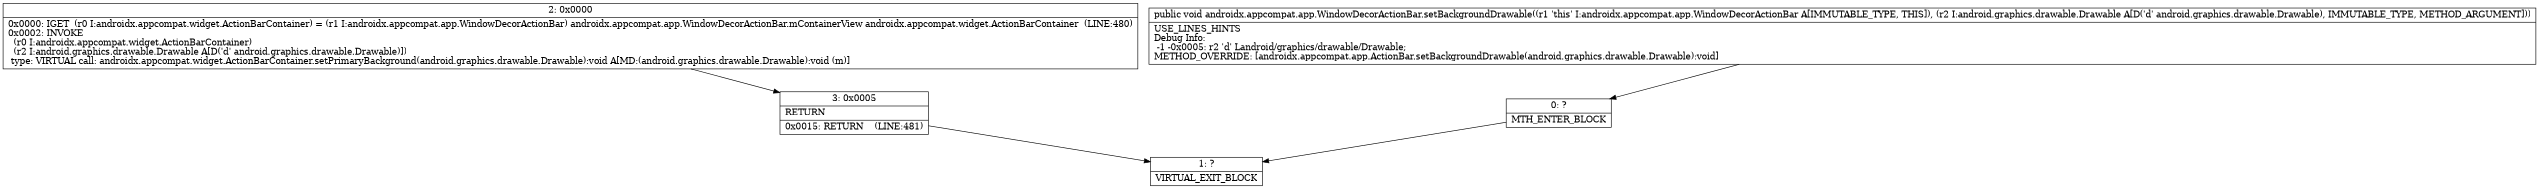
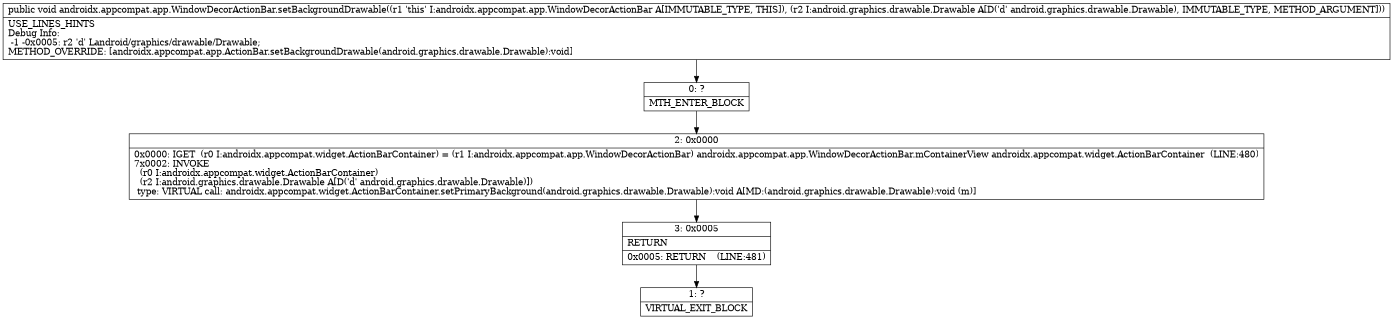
node "2: 0x0000": text "0x0002: INVOKE" -> "7x0002: INVOKE"
node "3: 0x0005": text "0x0015: RETURN    (LINE:481)" -> "0x0005: RETURN    (LINE:481)"
edge "0: ?" -> "1: ?": now "0: ?" -> "2: 0x0000"
